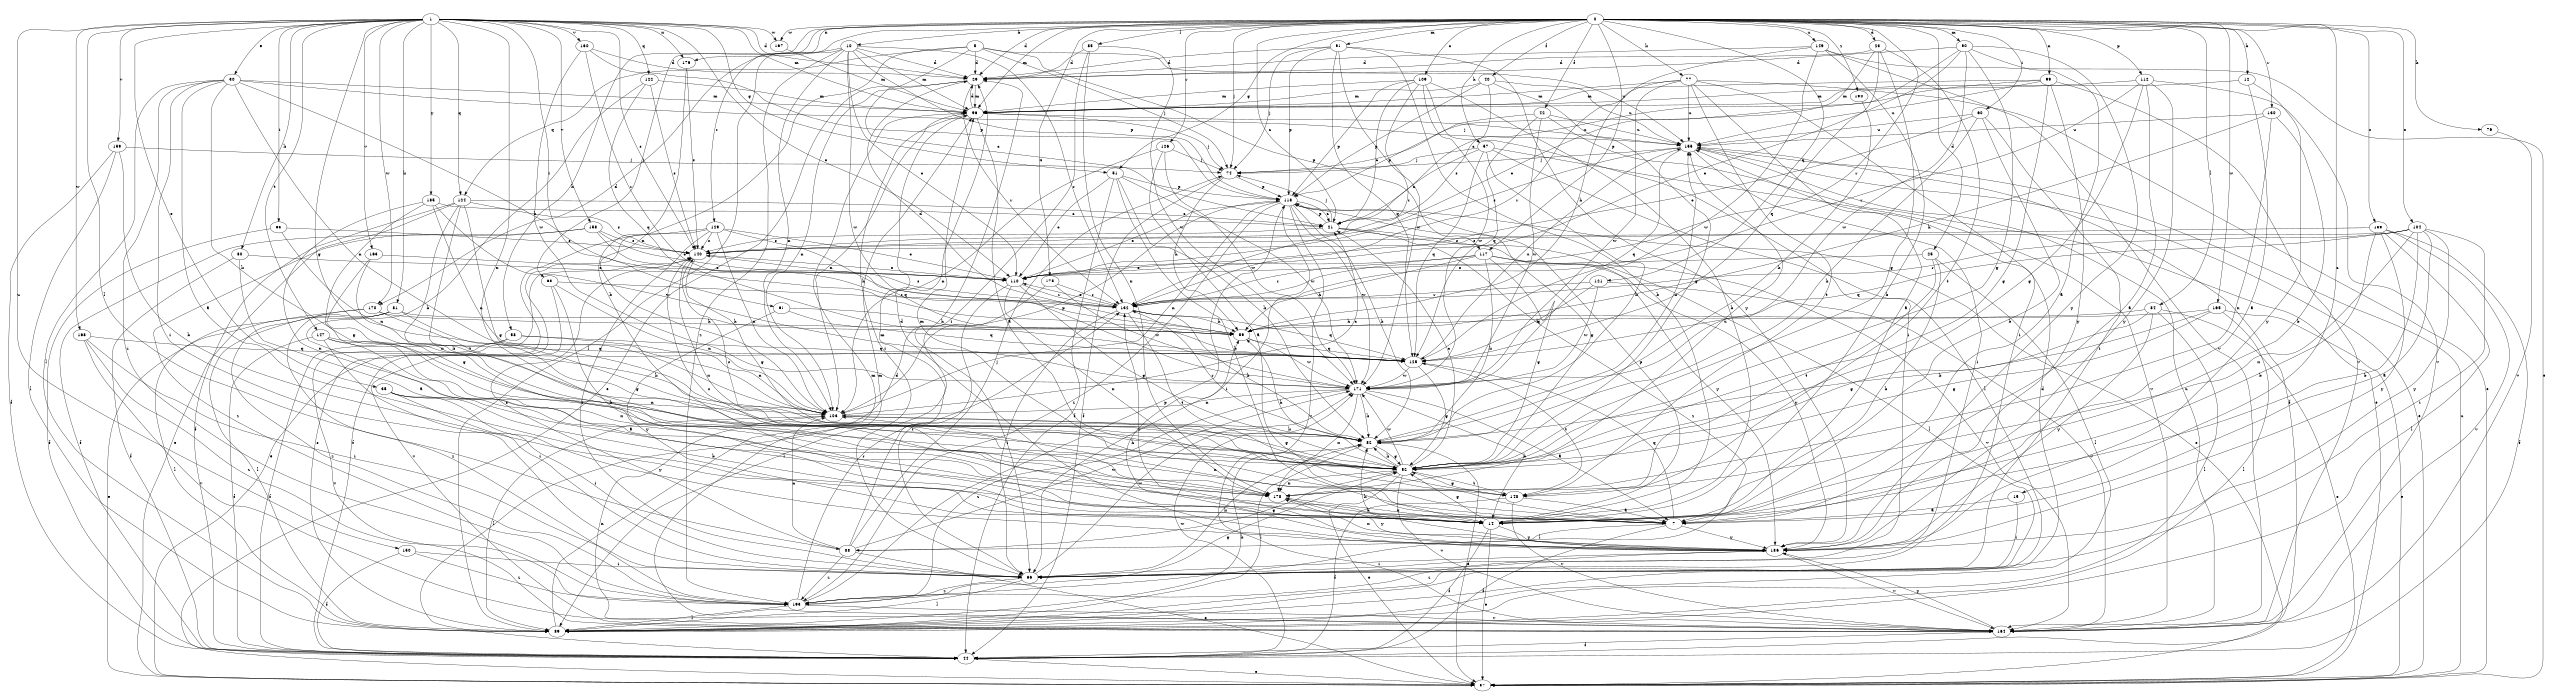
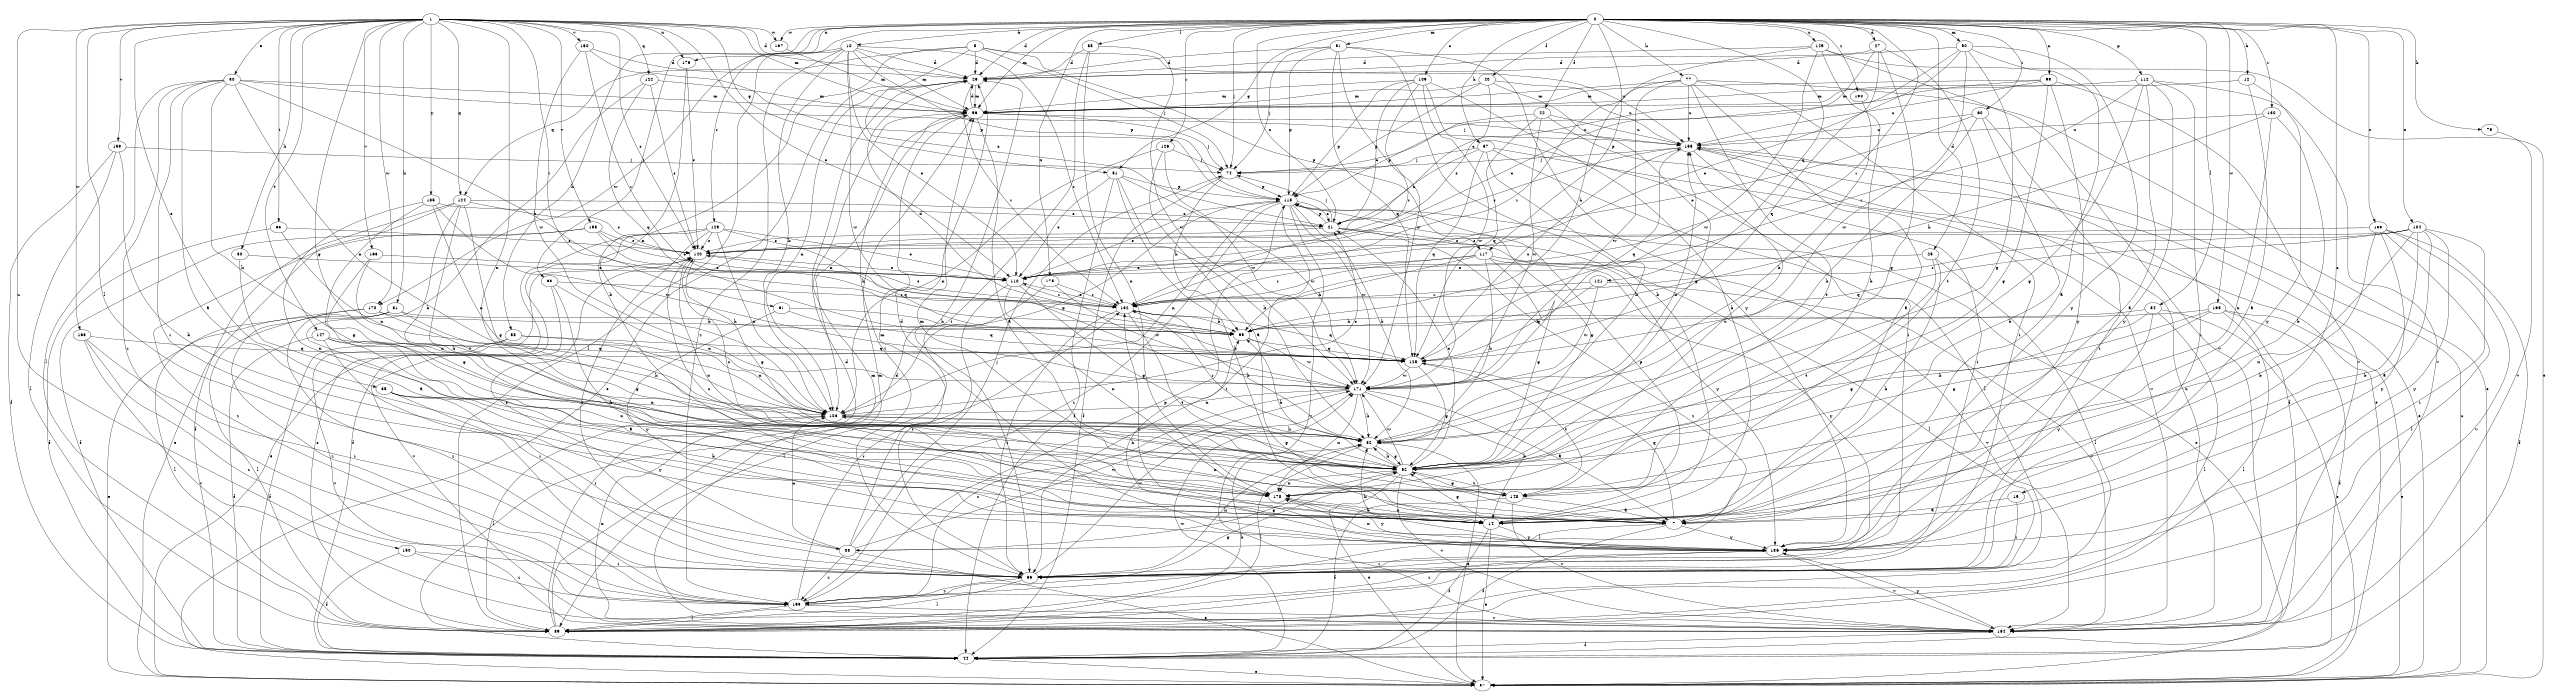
node "23": label "23" -> "27"
edge "10" -> "170": label "d" -> "w"
edge "10" -> "103": label "n" -> "k"
edge "117" -> "186": now "117" -> "66"
edge "149" -> "14": now "149" -> "178"
edge "112" -> "66": added, label "i"
edge "89" -> "155": now "89" -> "29"
edge "80" -> "44": now "165" -> "44"
